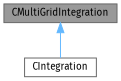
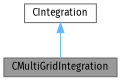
edge "CIntegration" -> "CMultiGridIntegration": reversed
